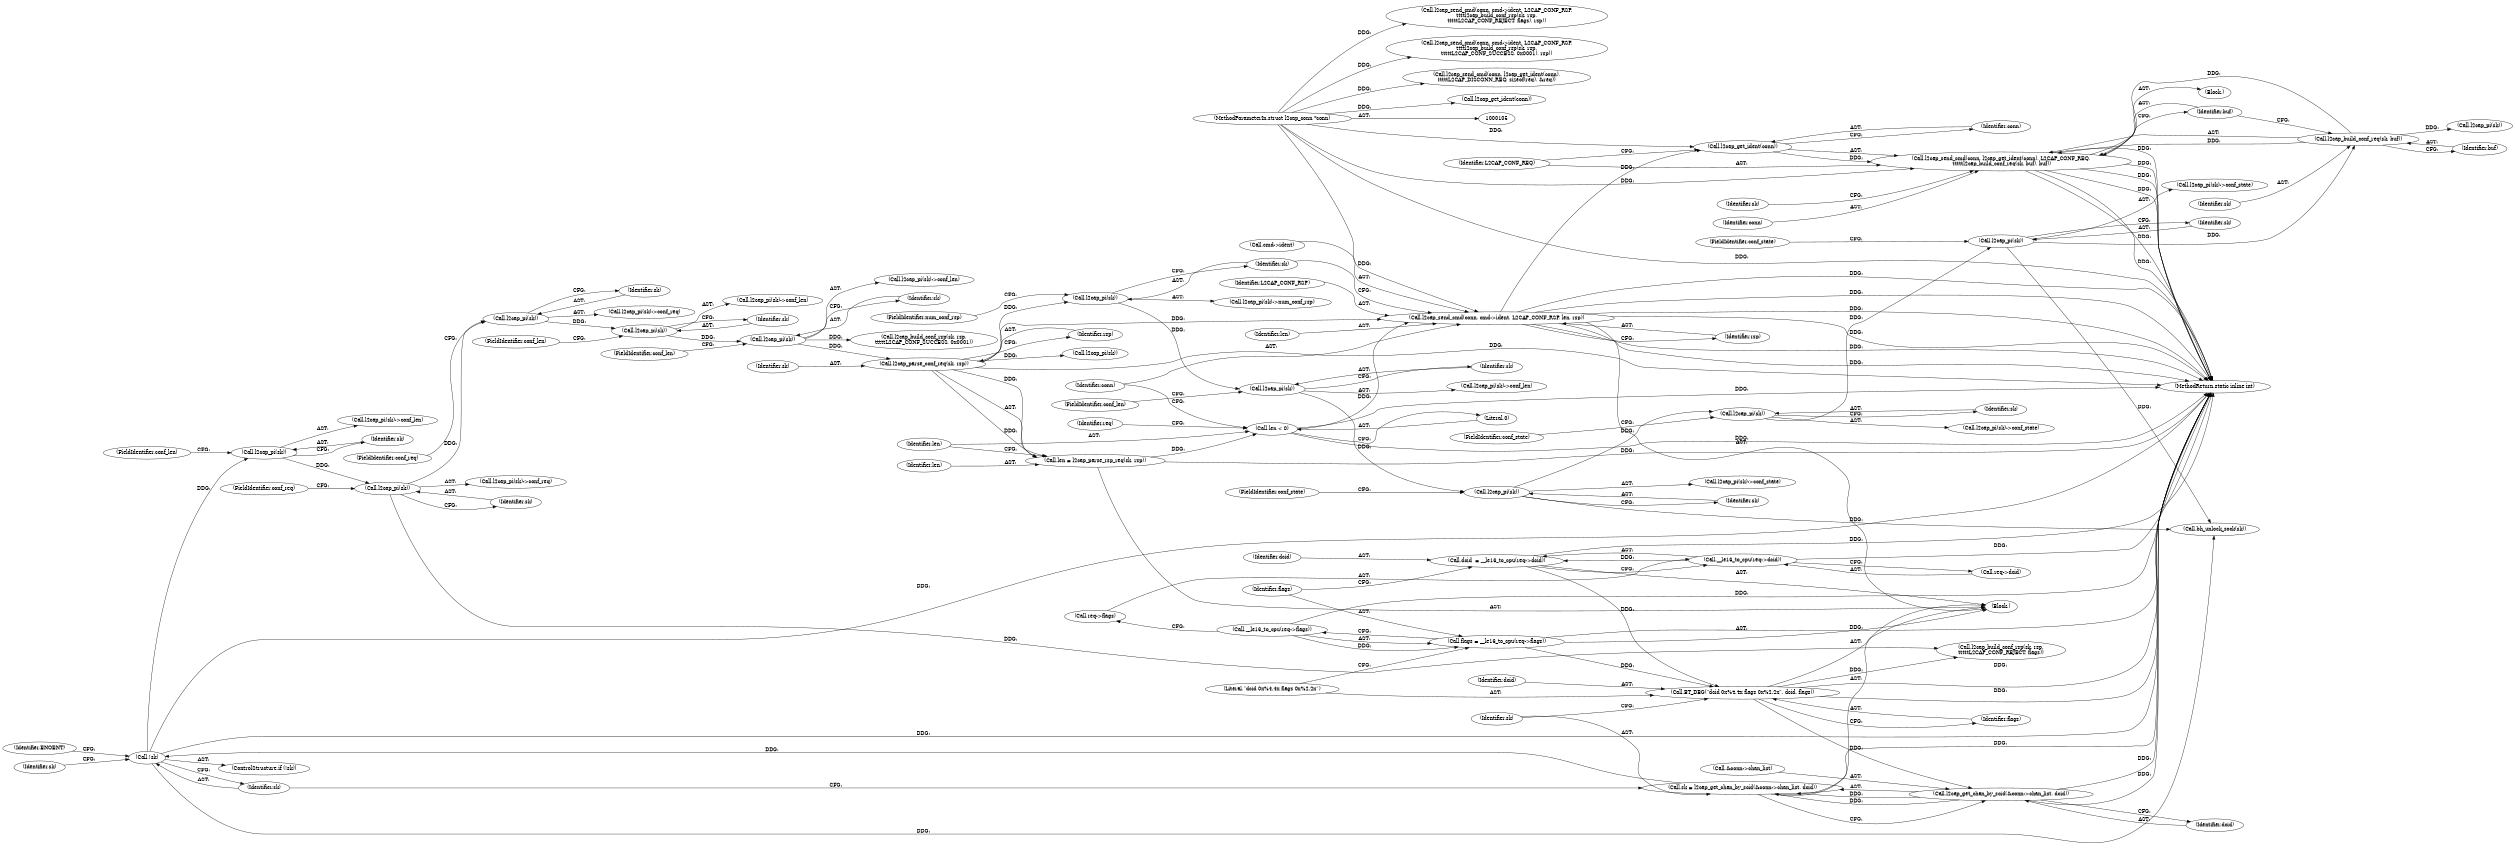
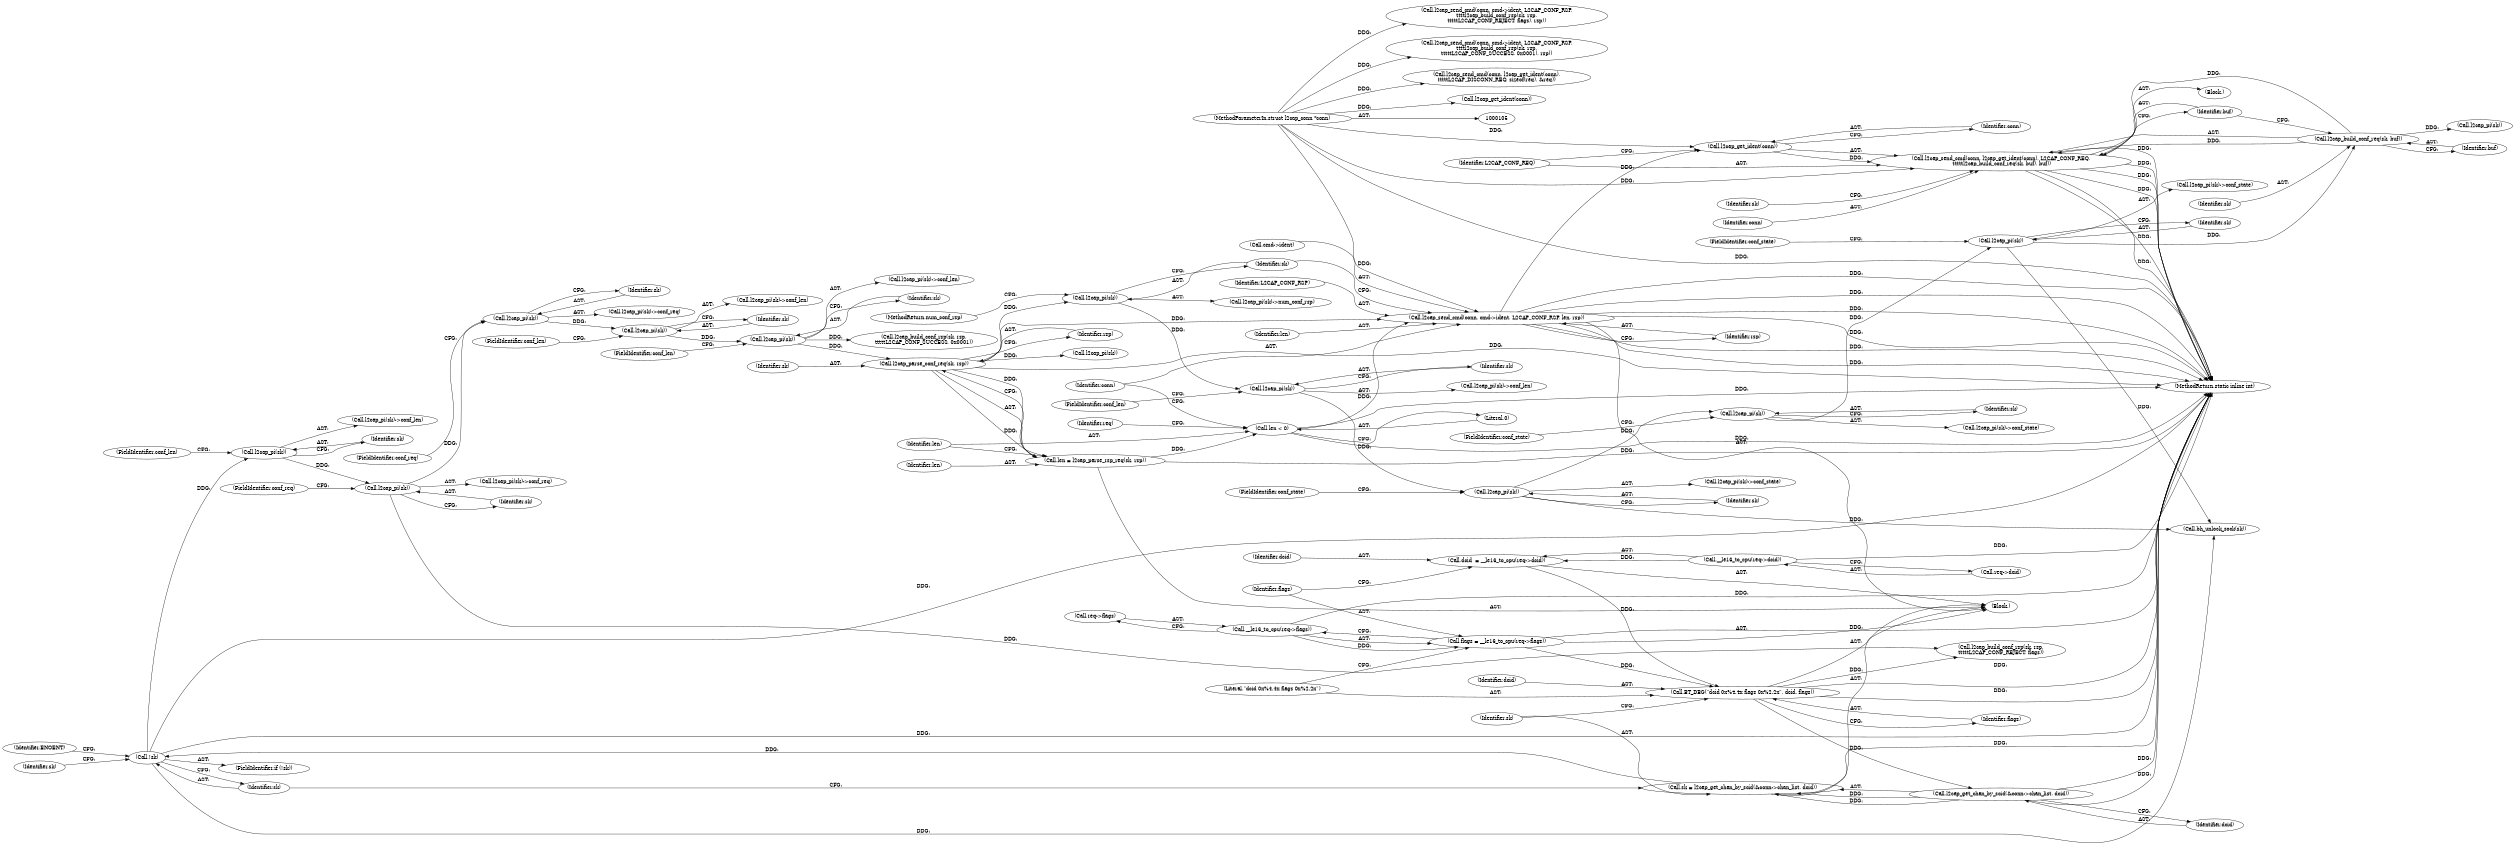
node "(FieldIdentifier,num_conf_rsp)": label "(FieldIdentifier,num_conf_rsp)" -> "(MethodReturn,num_conf_rsp)"
edge "(Call,len = l2cap_parse_rsp_req(sk, rsp))" -> "(Call,l2cap_parse_conf_req(sk, rsp))": added, label "CFG:"
edge "(Call,dcid  = __le16_to_cpu(req->dcid))" -> "(MethodReturn,static inline int)": removed, label "DDG:"
edge "(Call,dcid  = __le16_to_cpu(req->dcid))" -> "(Call,__le16_to_cpu(req->dcid))": removed, label "CFG:"
edge "(Call,req->flags)" -> "(Call,__le16_to_cpu(req->dcid))": now "(Call,req->flags)" -> "(Call,__le16_to_cpu(req->flags))"
node "(ControlStructure,if (!sk))": label "(ControlStructure,if (!sk))" -> "(FieldIdentifier,if (!sk))"
node "(Call,&conn->chan_list)": removed
edge "(Call,sk = l2cap_get_chan_by_scid(&conn->chan_list, dcid))" -> "(Call,l2cap_get_chan_by_scid(&conn->chan_list, dcid))": removed, label "CFG:"
